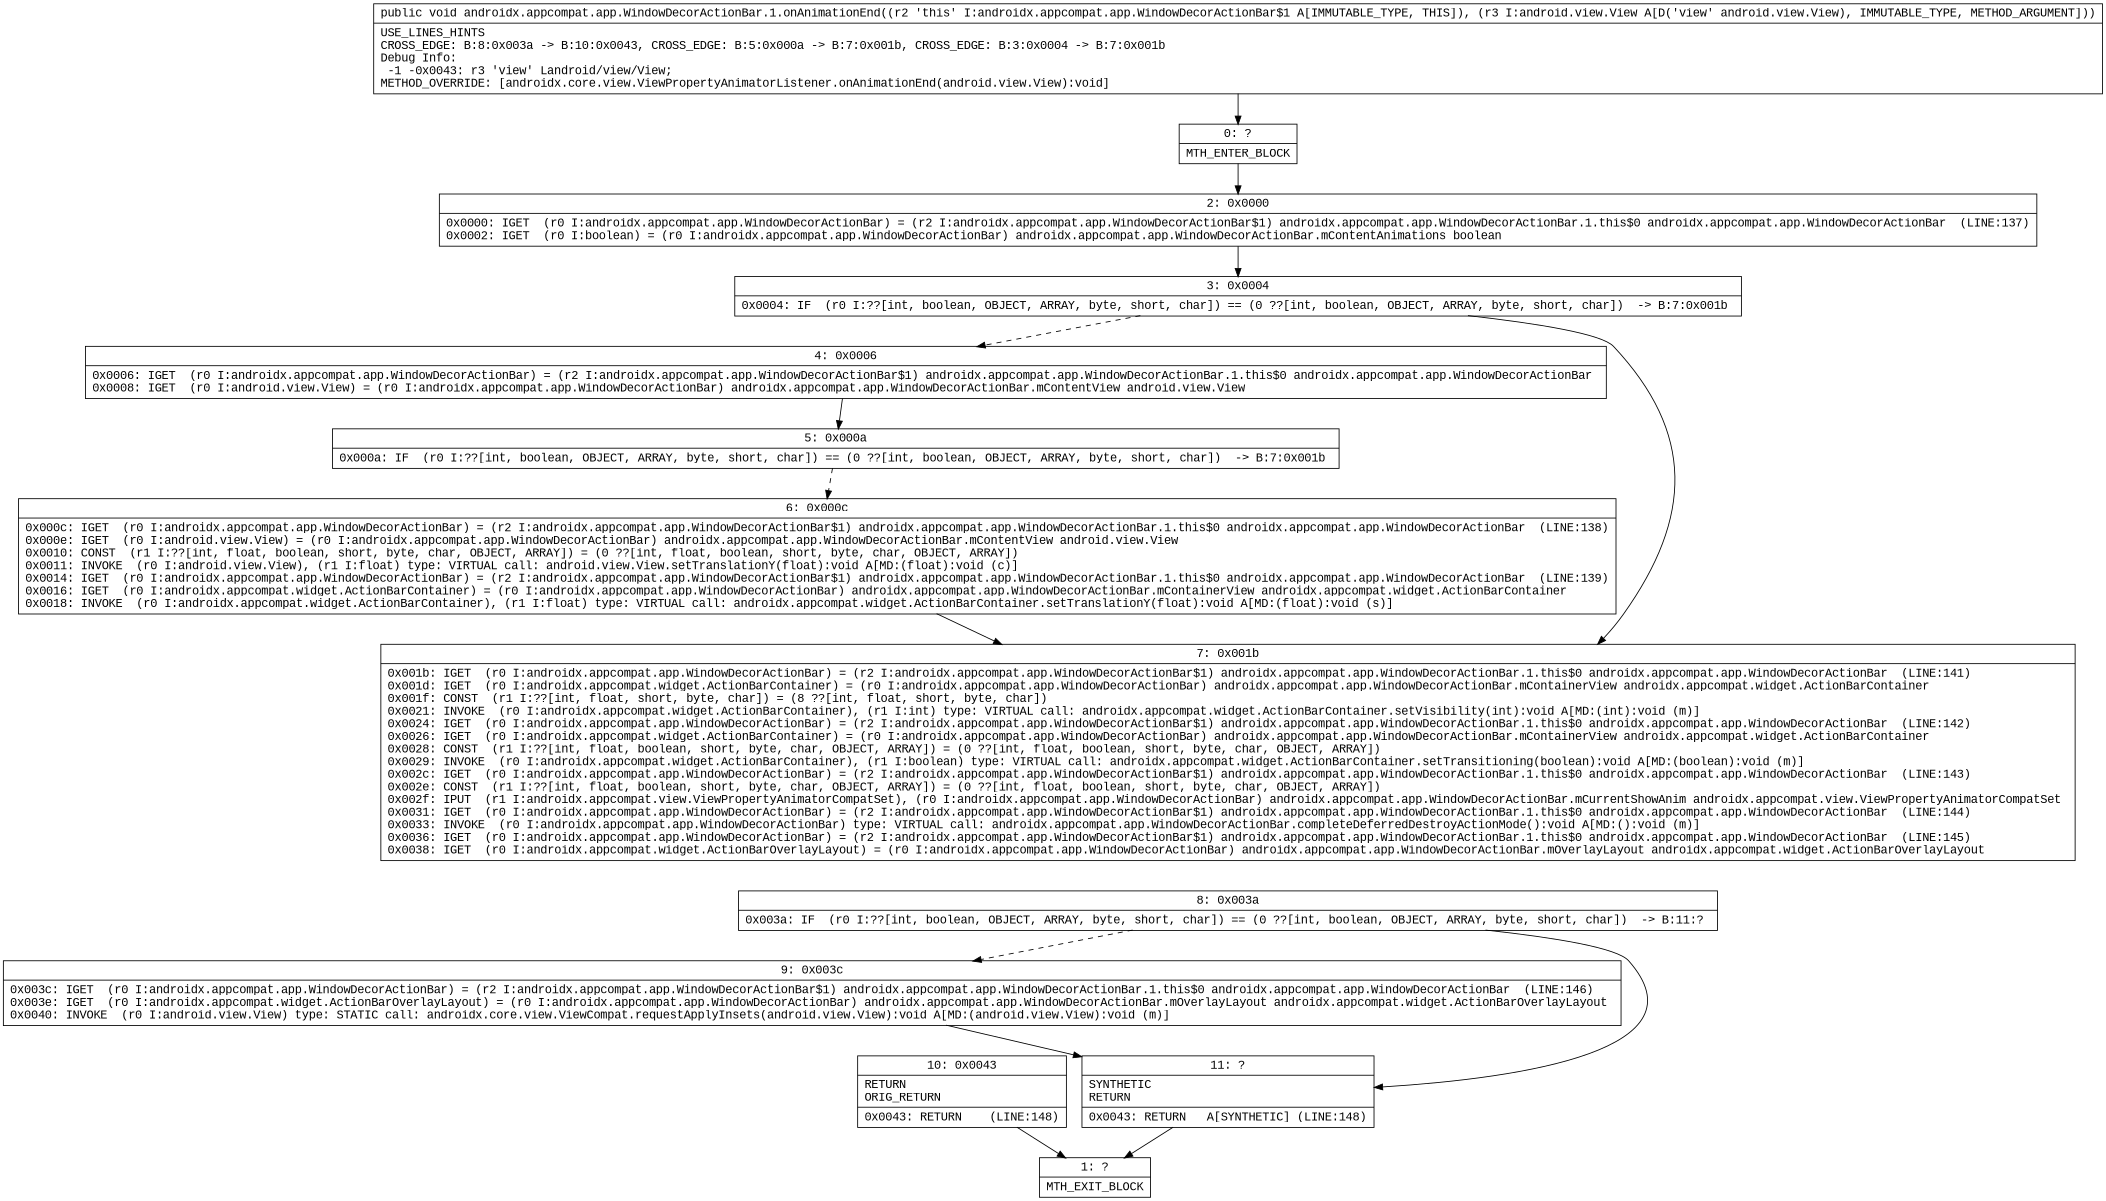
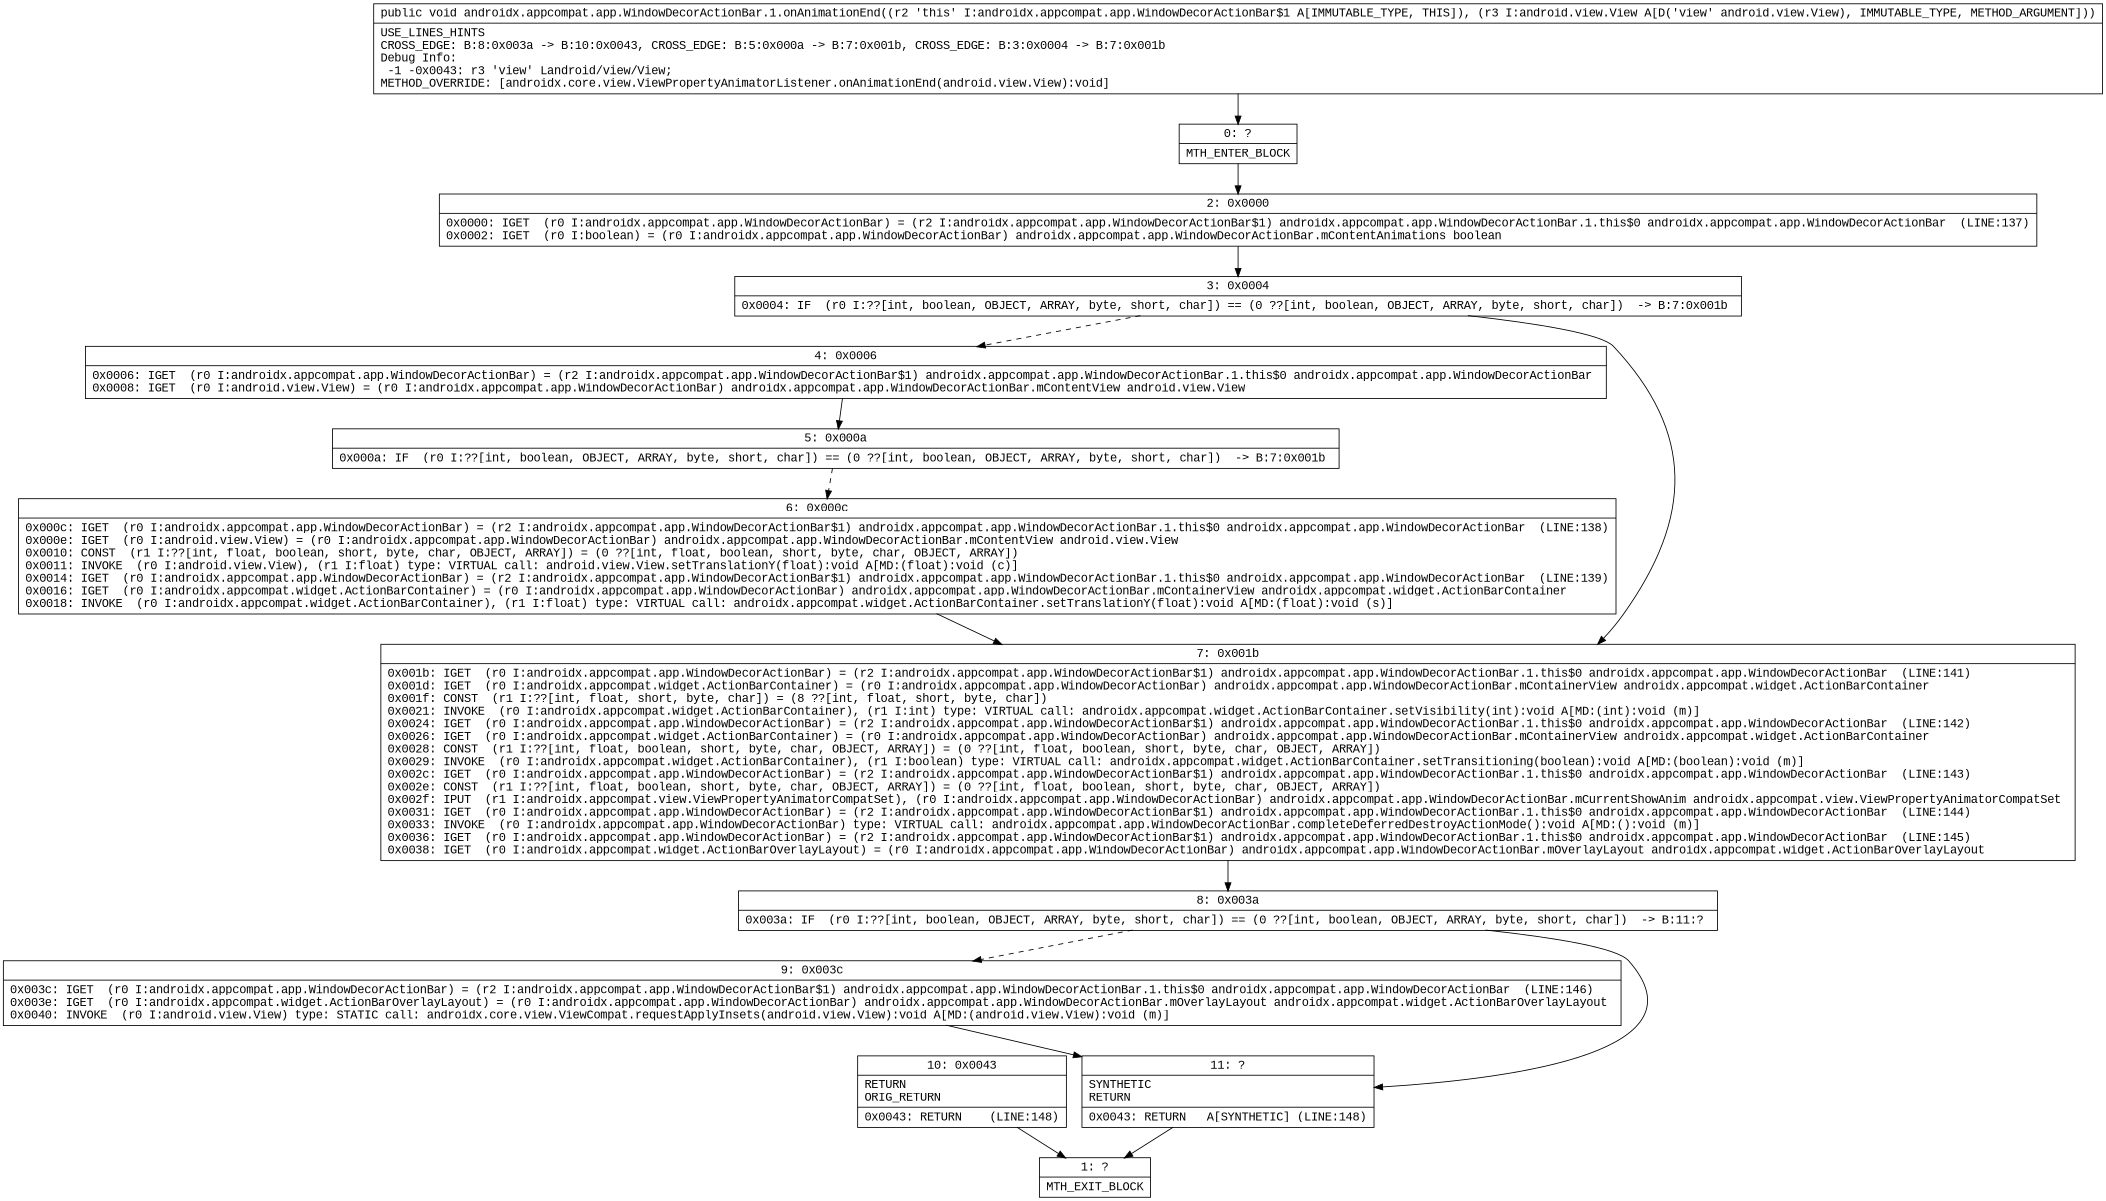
edge "7: 0x001b" -> "8: 0x003a": added
